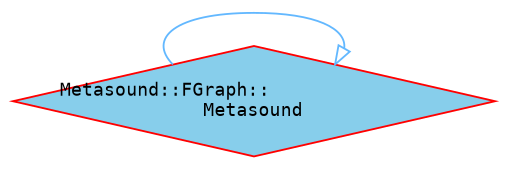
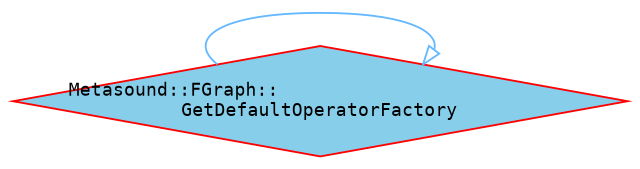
node "Metasound::FGraph:: Metasound": label "Metasound::FGraph:: Metasound" -> "Metasound::FGraph:: GetDefaultOperatorFactory"
